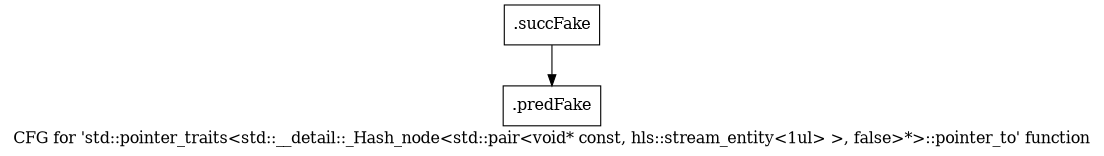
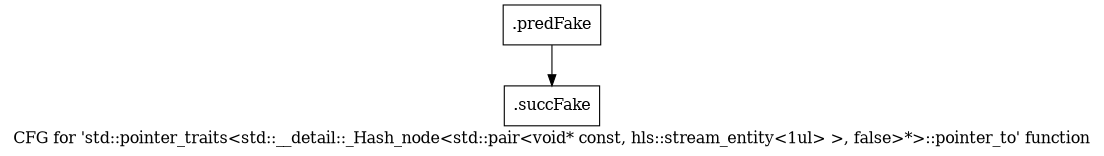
edge ".succFake" -> ".predFake": reversed
